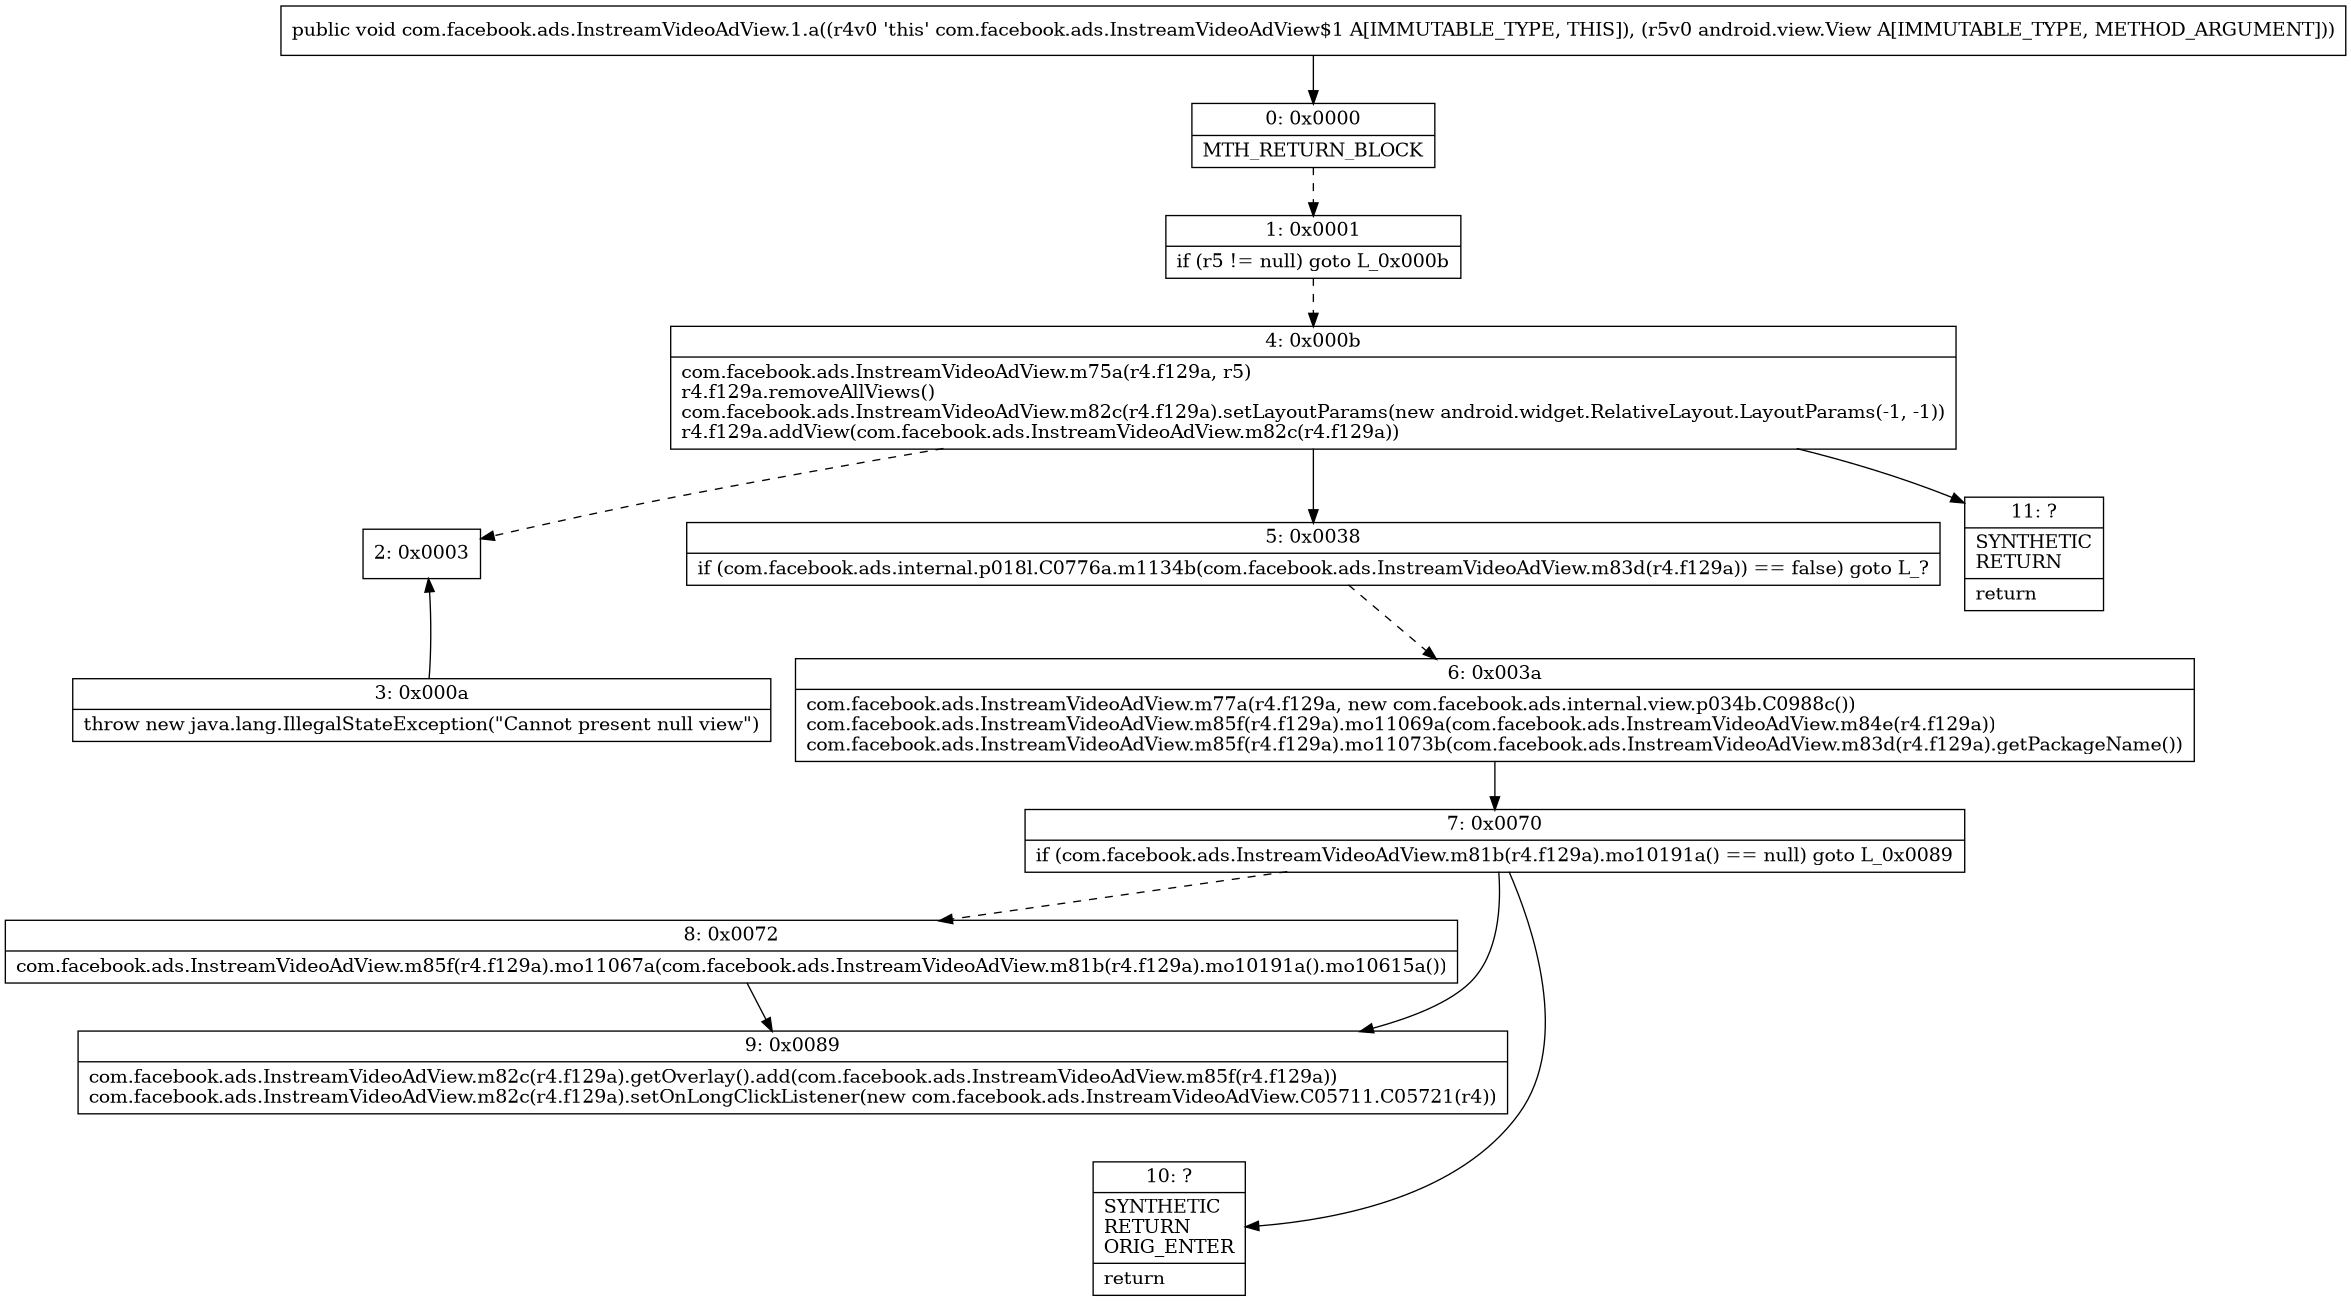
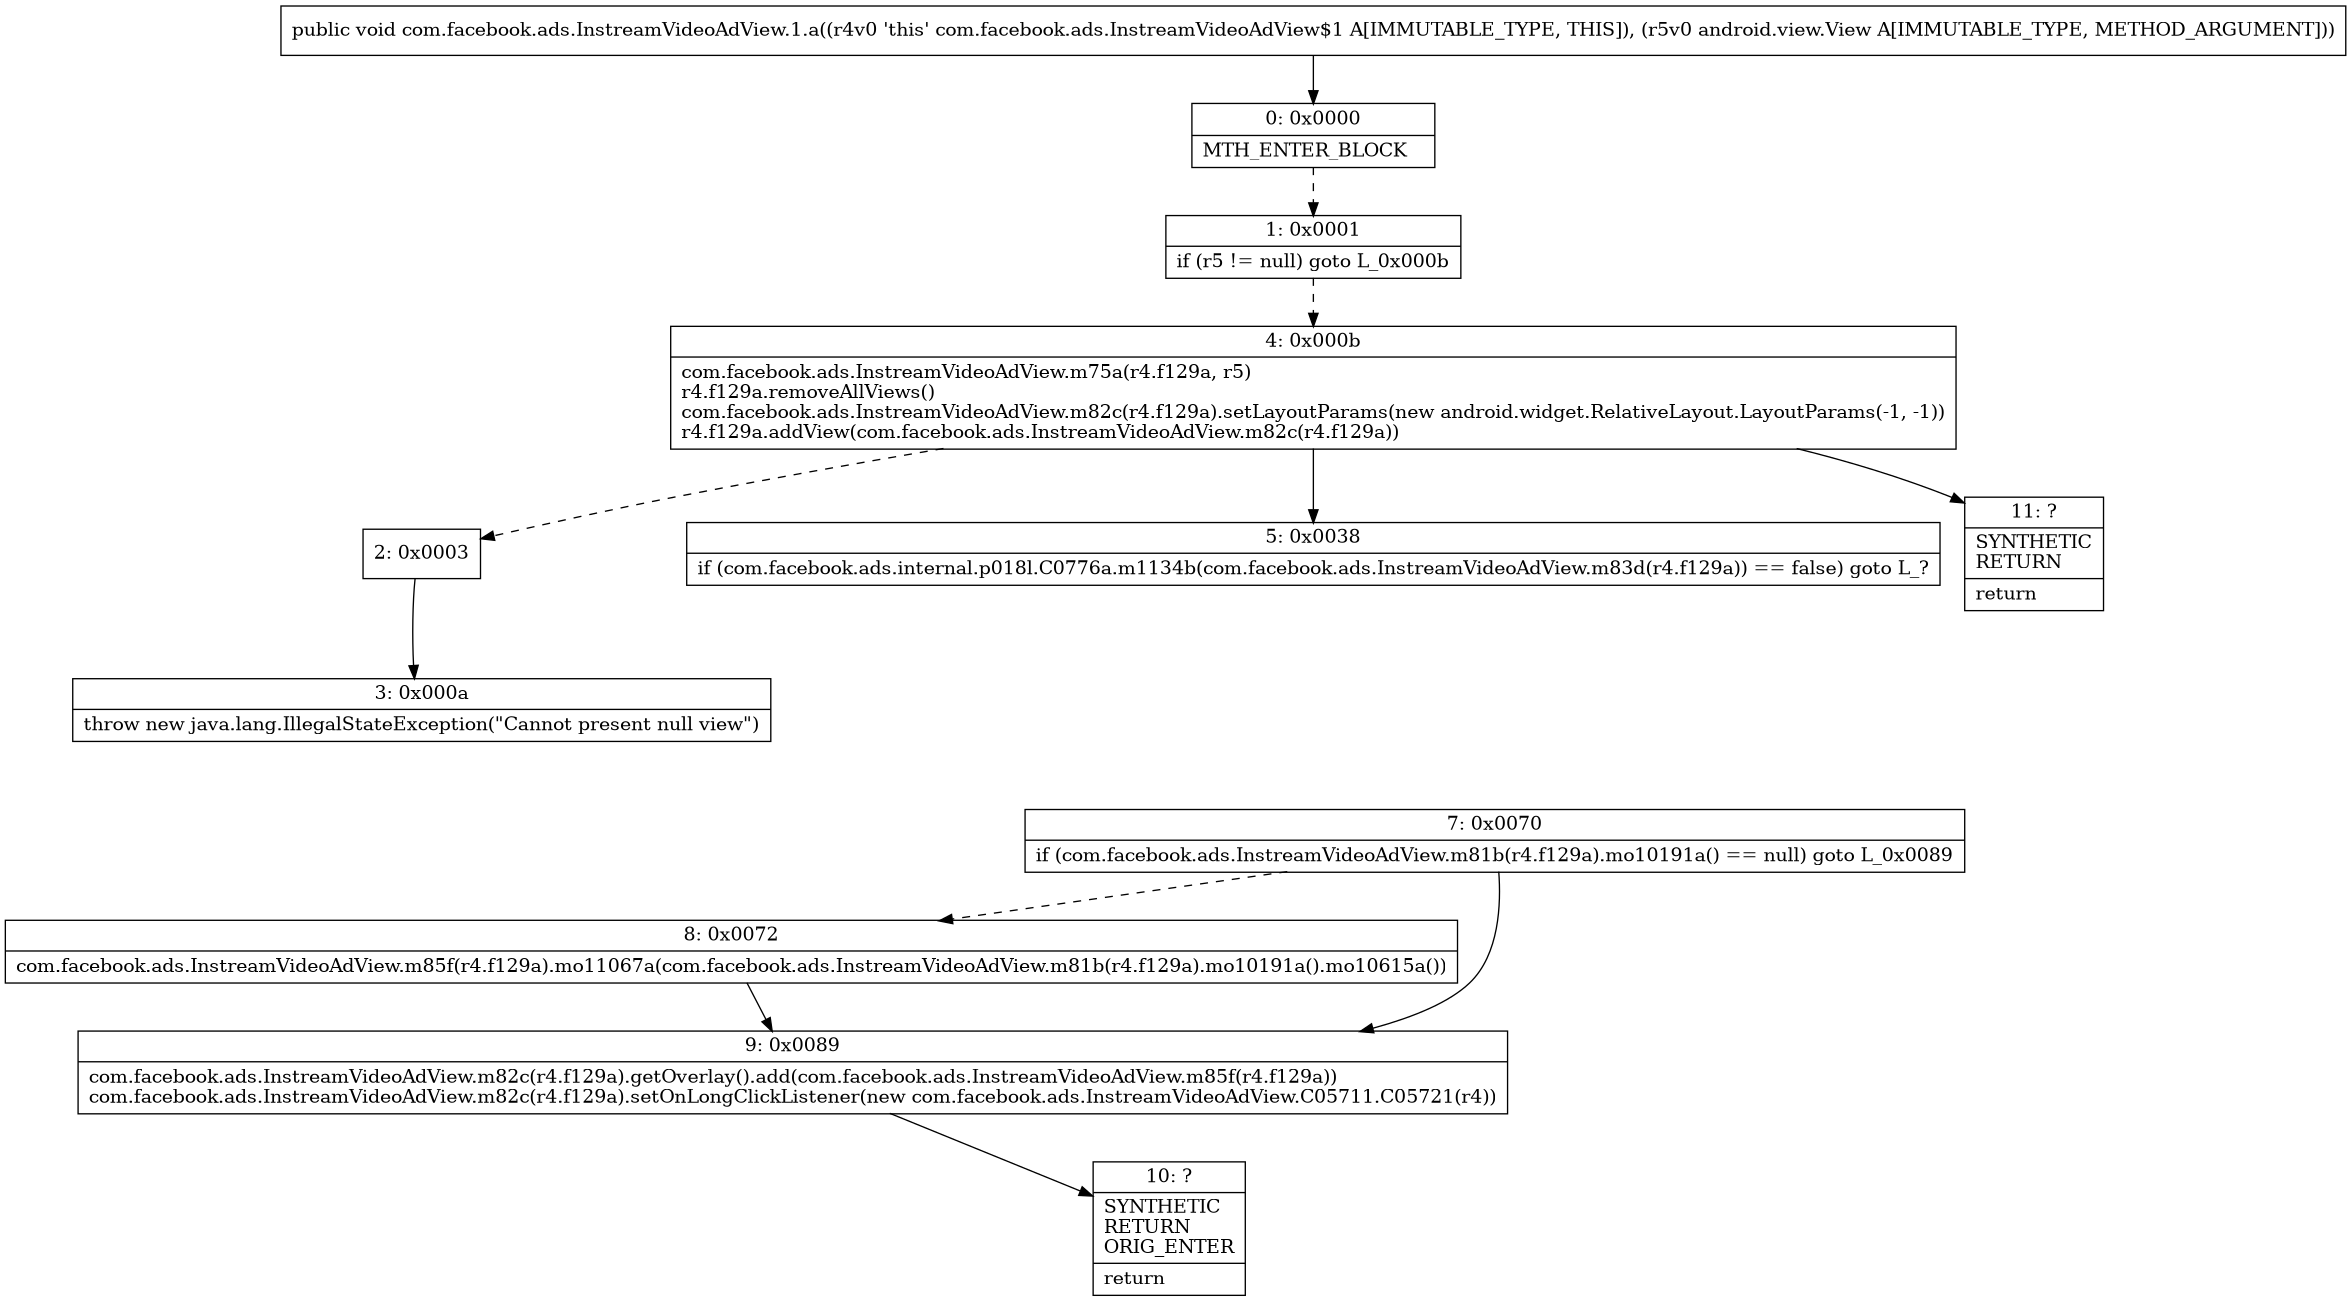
node "0: 0x0000": text "MTH_RETURN_BLOCK" -> "MTH_ENTER_BLOCK"
edge "3: 0x000a" -> "2: 0x0003": reversed
node "6: 0x003a": removed
edge "7: 0x0070" -> "10: ?": now "9: 0x0089" -> "10: ?"
